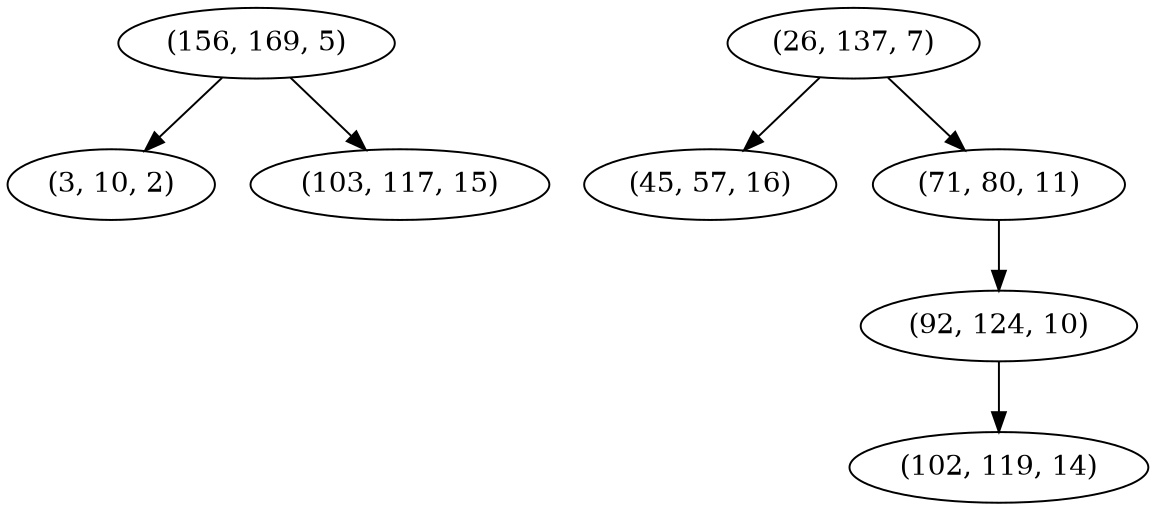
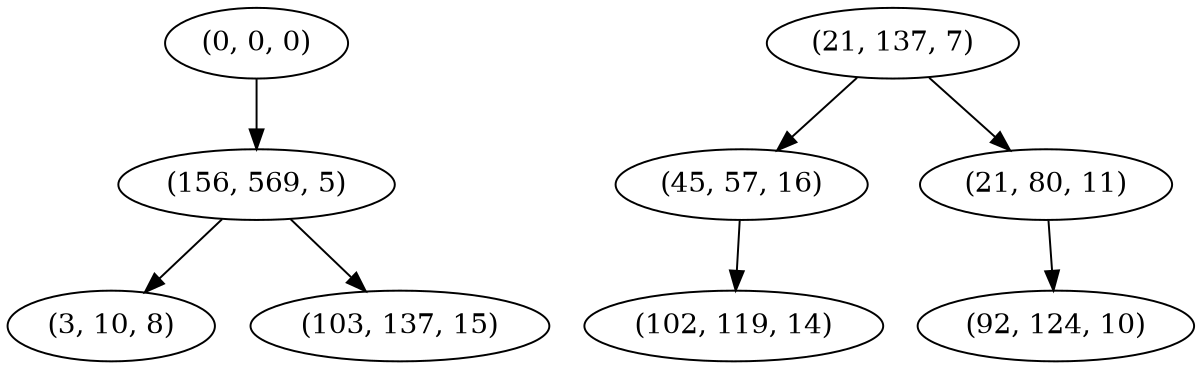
node "(156, 169, 5)": label "(156, 169, 5)" -> "(156, 569, 5)"
node "(0, 0, 0)": added
node "(26, 137, 7)": label "(26, 137, 7)" -> "(21, 137, 7)"
node "(3, 10, 2)": label "(3, 10, 2)" -> "(3, 10, 8)"
node "(103, 117, 15)": label "(103, 117, 15)" -> "(103, 137, 15)"
node "(71, 80, 11)": label "(71, 80, 11)" -> "(21, 80, 11)"
edge "(92, 124, 10)" -> "(102, 119, 14)": now "(45, 57, 16)" -> "(102, 119, 14)"
